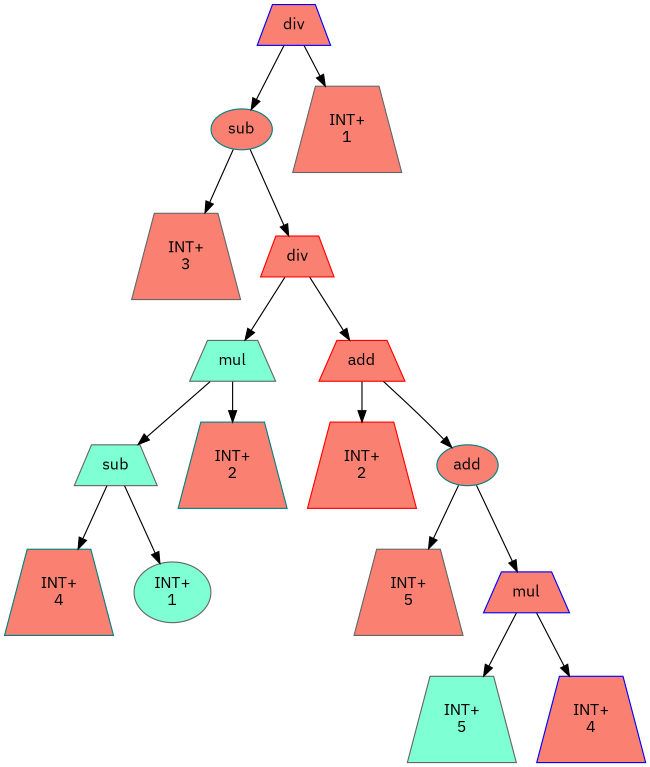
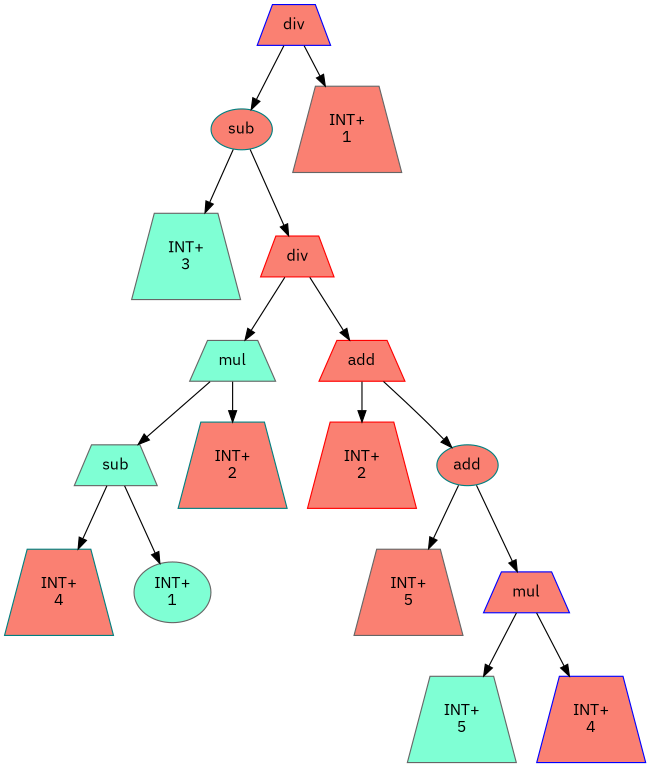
node "INT+ 3": fillcolor salmon -> aquamarine
